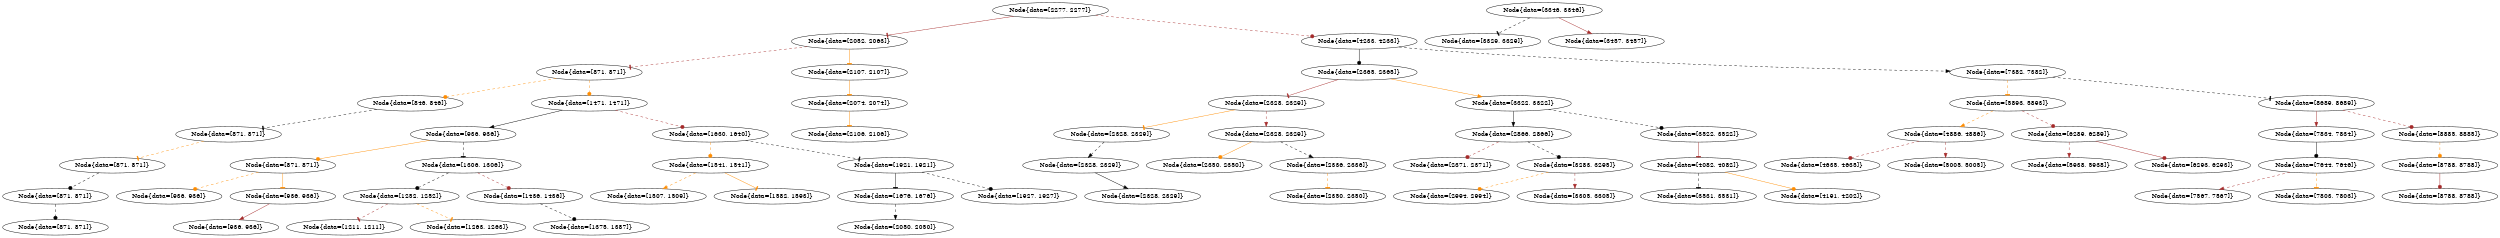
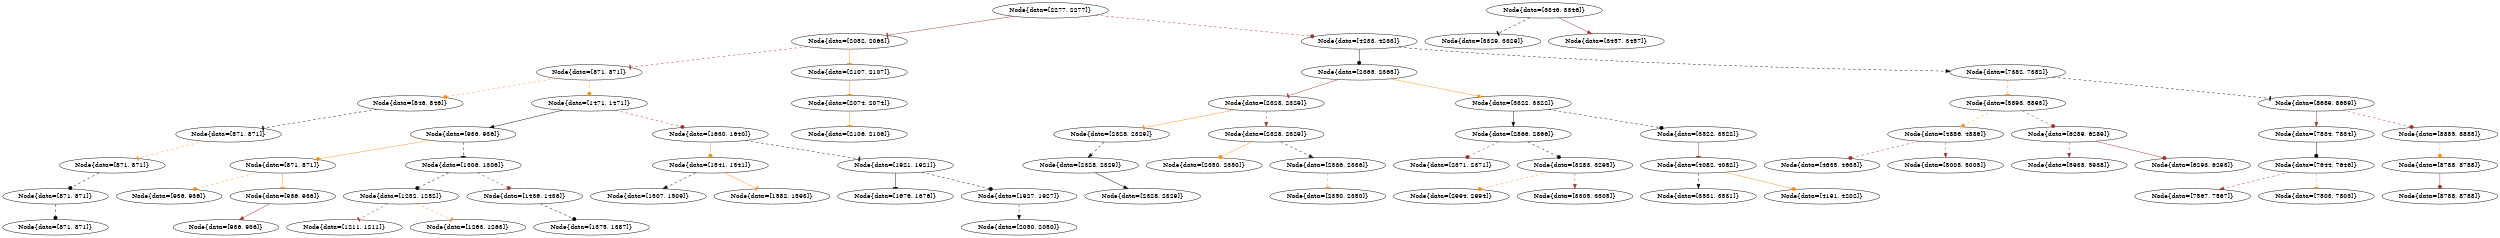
edge "Node{data=[1630, 1640]}" -> "Node{data=[1541, 1541]}": style dashed -> solid
edge "Node{data=[1541, 1541]}" -> "Node{data=[1507, 1509]}": color darkorange -> black
edge "Node{data=[4082, 4082]}" -> "Node{data=[3531, 3531]}": arrowhead tee -> normal
edge "Node{data=[1676, 1676]}" -> "Node{data=[2050, 2050]}": now "Node{data=[1927, 1927]}" -> "Node{data=[2050, 2050]}"
